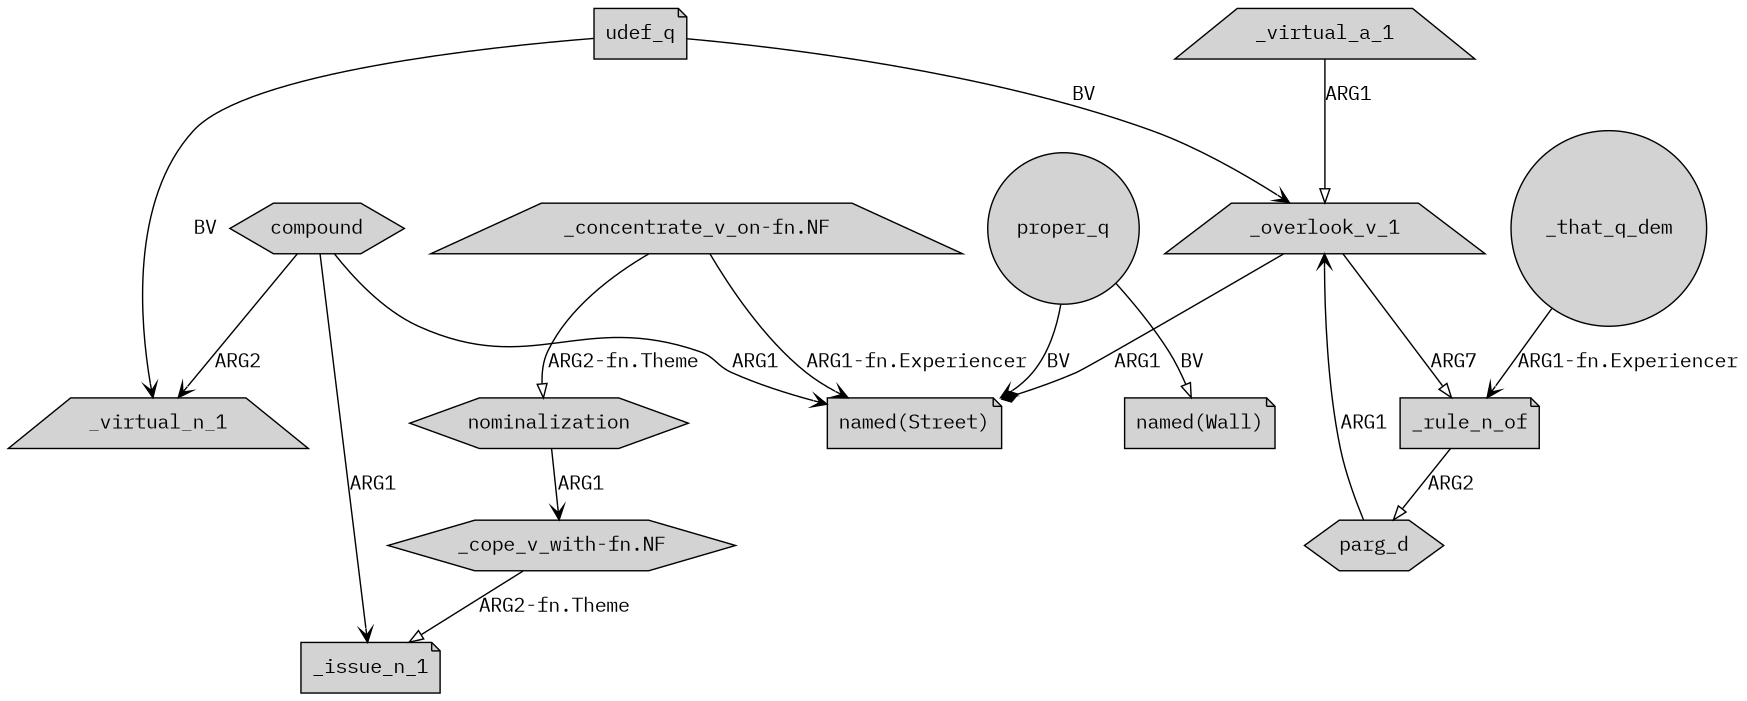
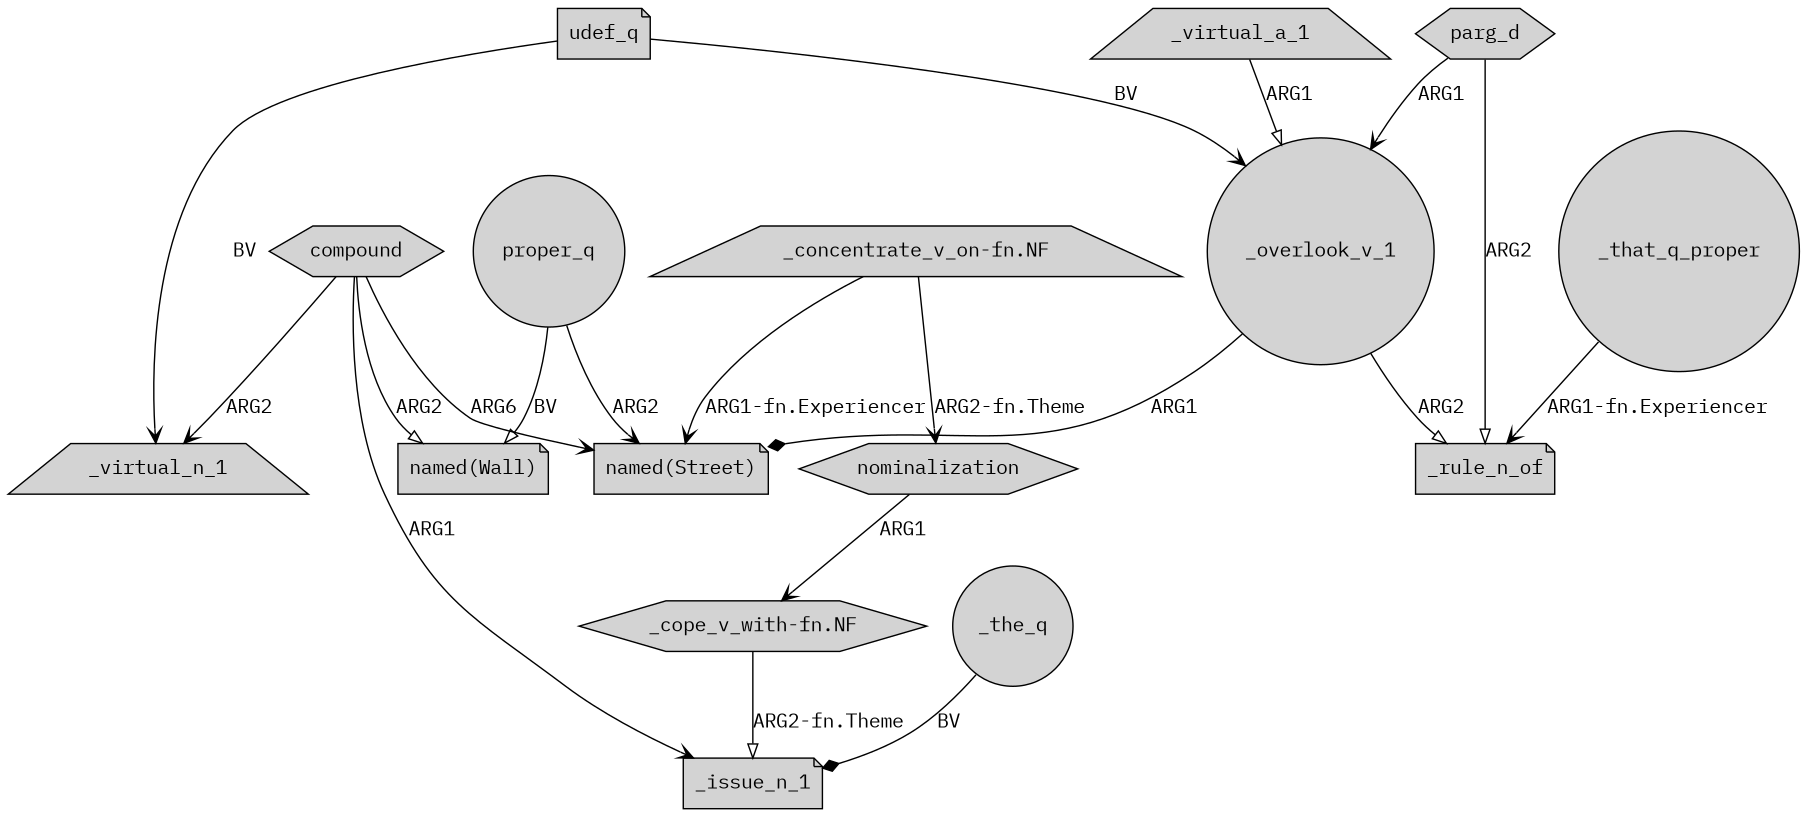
node "_overlook_v_1": shape trapezium -> circle
node "_that_q_dem": label "_that_q_dem" -> "_that_q_proper"
edge "_concentrate_v_on-fn.NF" -> "nominalization": arrowhead onormal -> vee
edge "compound" -> "named(Wall)": added, label "ARG2"
edge "compound" -> "named(Street)": label "ARG1" -> "ARG6"
edge "proper_q" -> "named(Street)": label "BV" -> "ARG2"
edge "_overlook_v_1" -> "_rule_n_of": label "ARG7" -> "ARG2"
edge "_rule_n_of" -> "parg_d": reversed
node "_the_q": added
